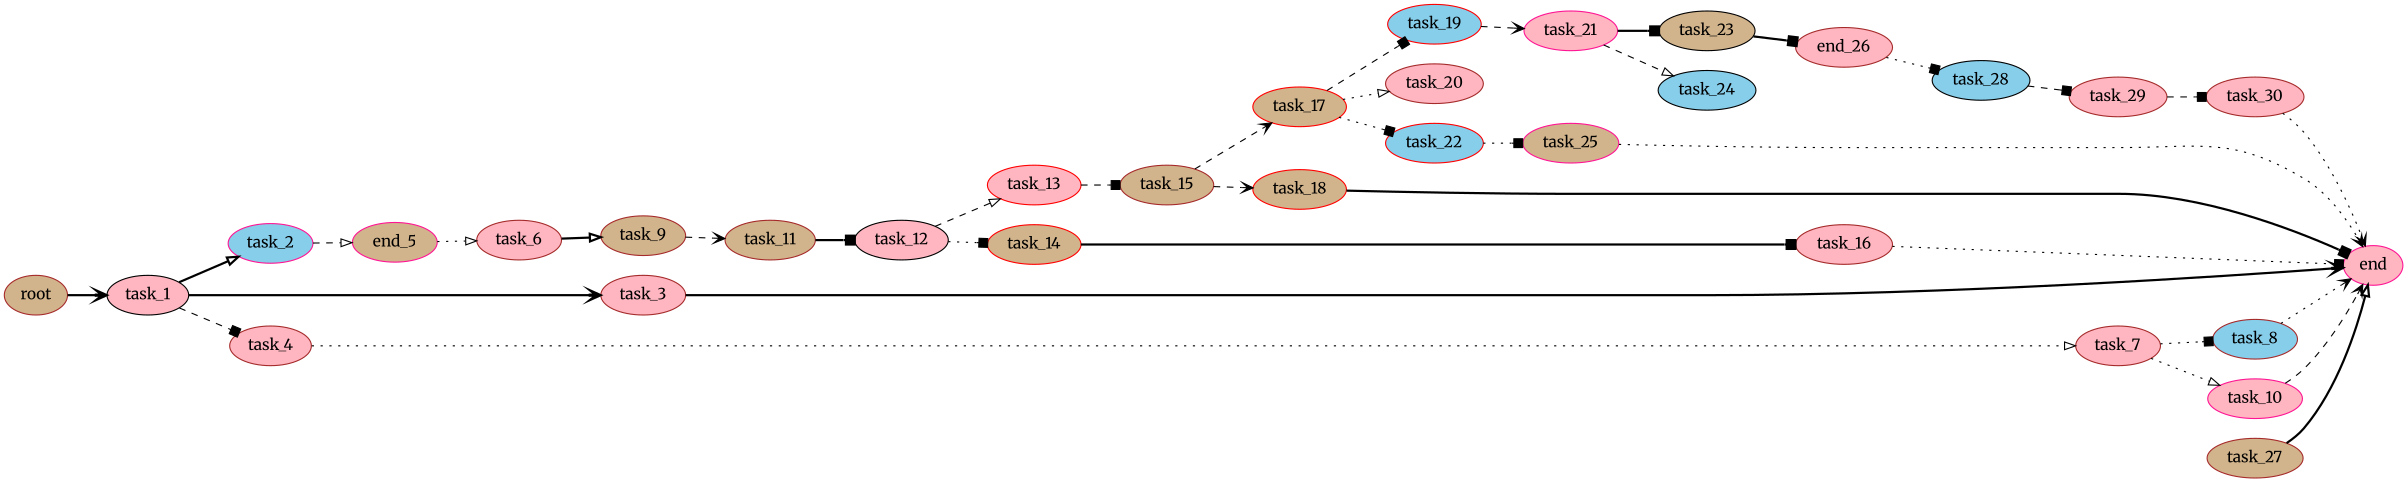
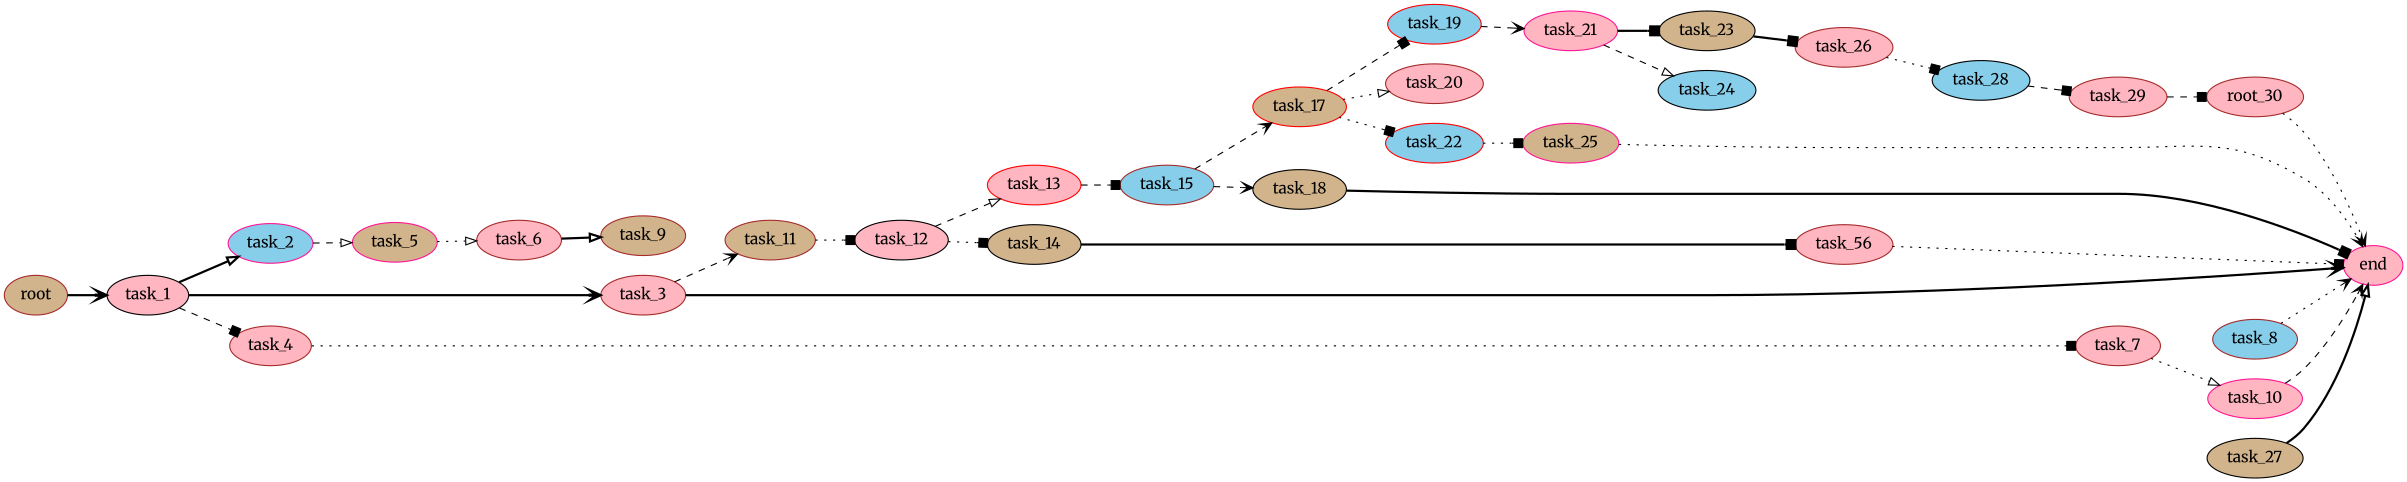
node "end_26": label "end_26" -> "task_26"
node "task_30": label "task_30" -> "root_30"
node "task_15": fillcolor tan -> skyblue
node "task_18": color red -> black
edge "task_9" -> "task_11": now "task_3" -> "task_11"
edge "task_11" -> "task_12": style bold -> dotted
node "end_5": label "end_5" -> "task_5"
node "task_14": color red -> black
node "task_16": label "task_16" -> "task_56"
edge "task_7" -> "task_8": removed
edge "task_4" -> "task_7": arrowhead onormal -> box
node "task_27": color brown -> black
